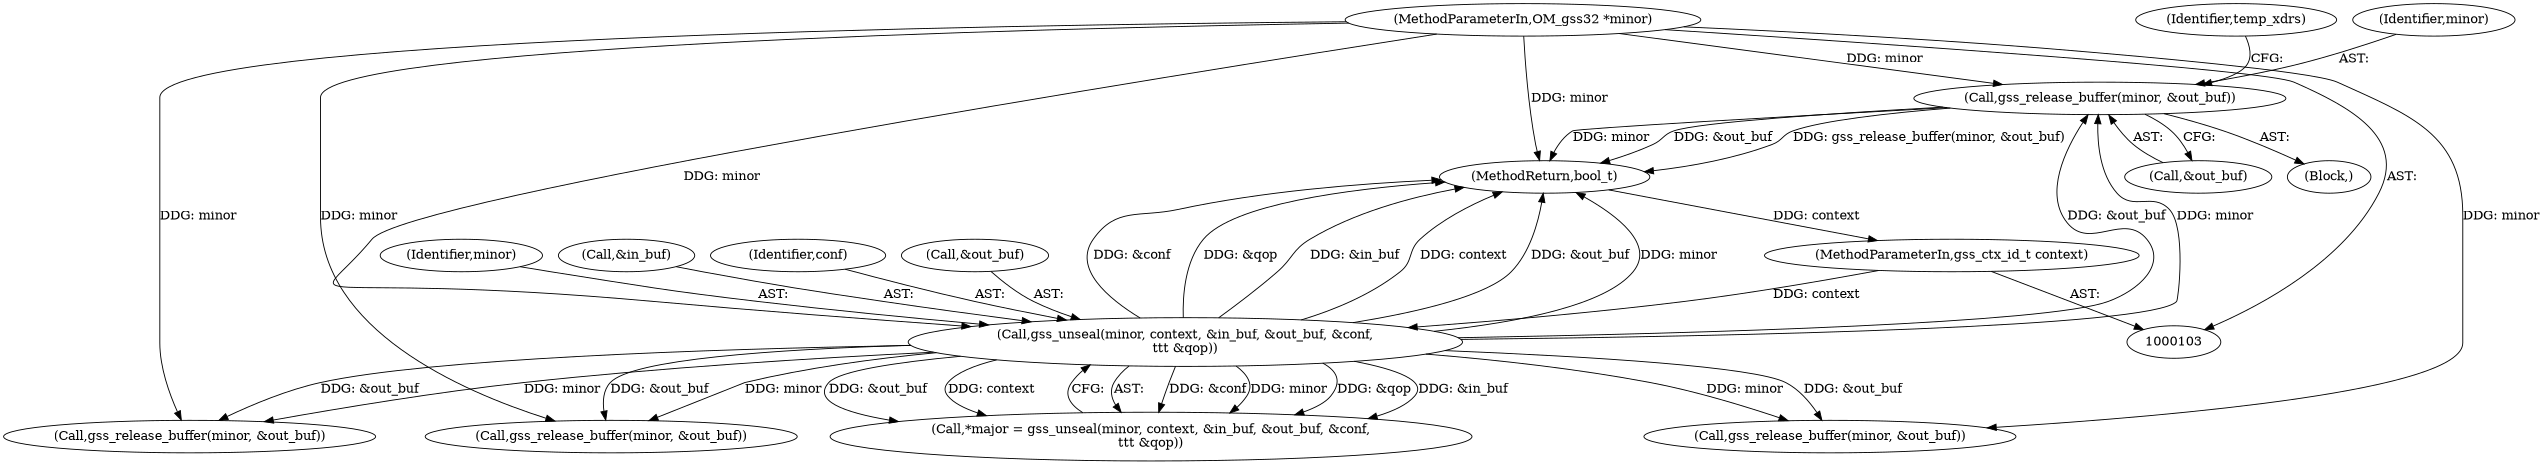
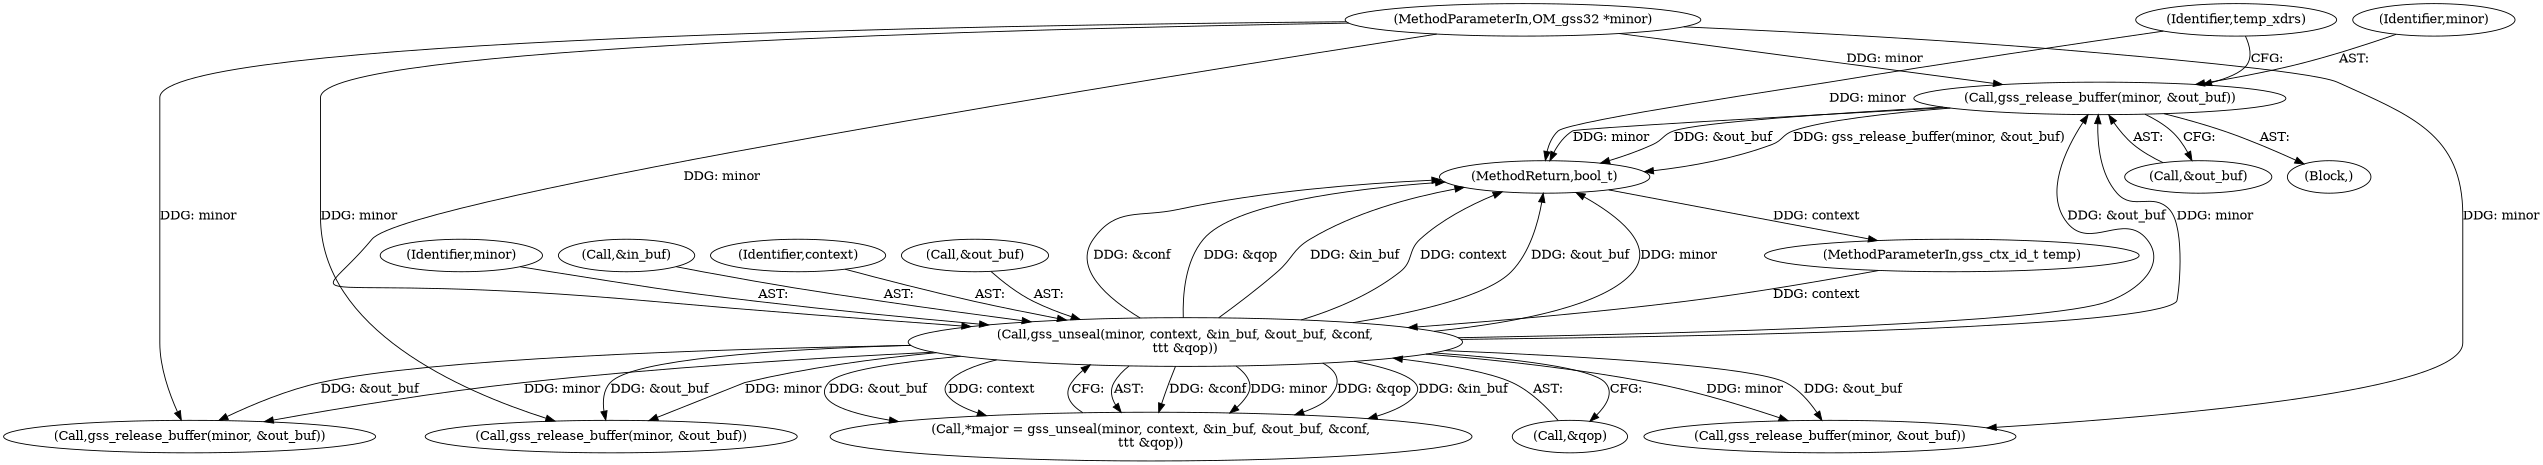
edge "(MethodParameterIn,OM_gss32 *minor)" -> "(MethodReturn,bool_t)": now "(Identifier,temp_xdrs)" -> "(MethodReturn,bool_t)"
node "(Identifier,conf)": label "(Identifier,conf)" -> "(Identifier,context)"
node "(MethodParameterIn,gss_ctx_id_t context)": label "(MethodParameterIn,gss_ctx_id_t context)" -> "(MethodParameterIn,gss_ctx_id_t temp)"
node "1000103": removed
node "(Call,&qop)": added
